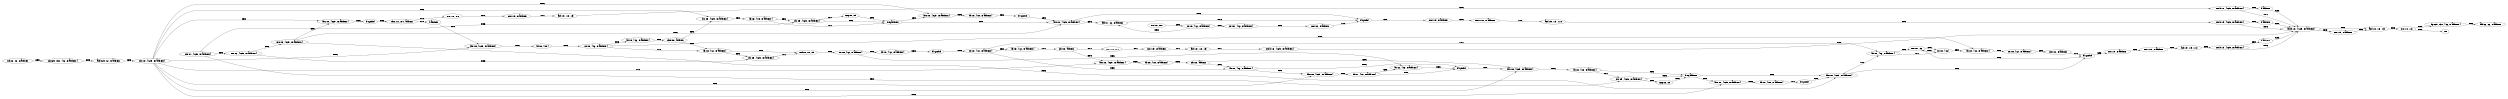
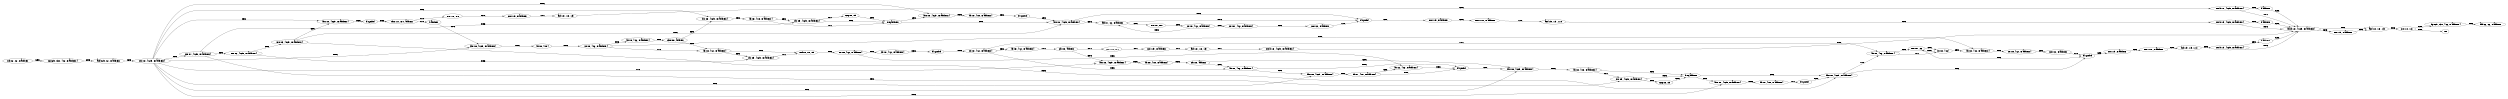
edge "add x1 , sp , # address" -> "mov x8 , # 0": added, label "CFG"
edge "stur x0 , [ x29 , #- address ]" -> "stur x1 , [ x29 , #- address ]": added, label "CFG"
